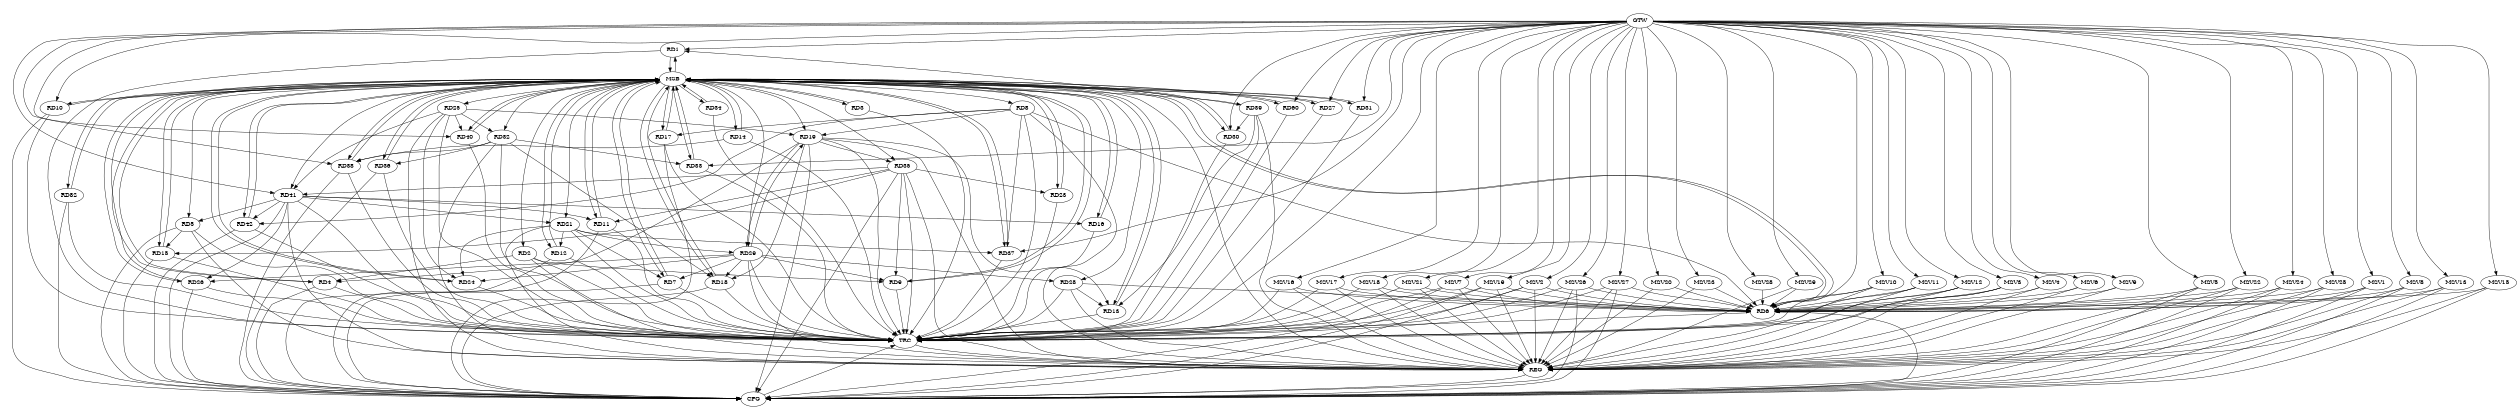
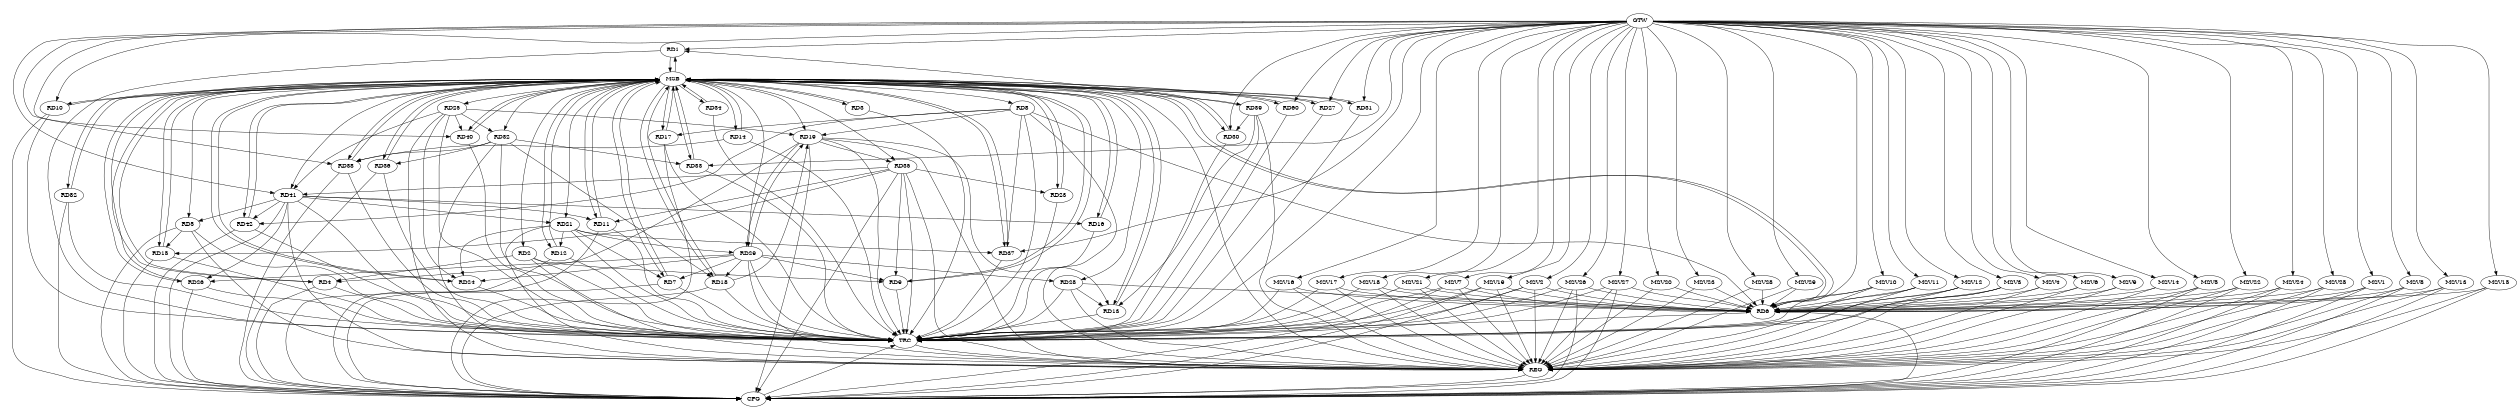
edge "RD19" -> "RD18": reversed
node "MSV14": added
edge "MSV28" -> "REG": added
